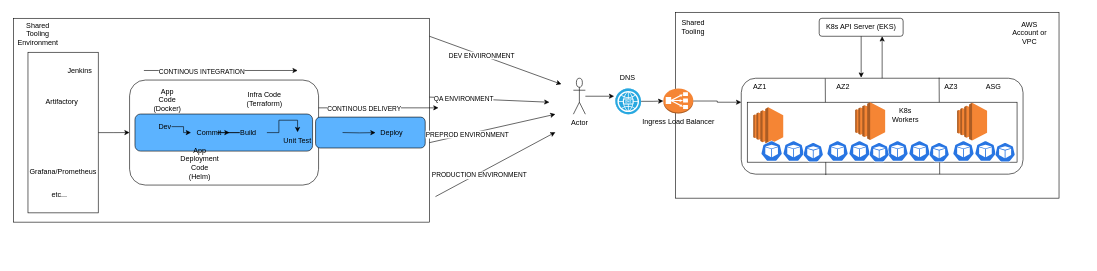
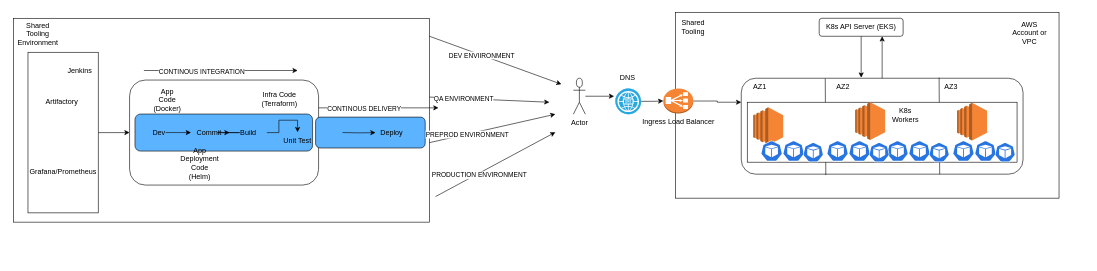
node "ASG": removed
node "Infra Code (Terraform)": moved (264, 99) -> (279, 99)
node "Dev": moved (165, 127) -> (159, 133)
node "etc...": removed
